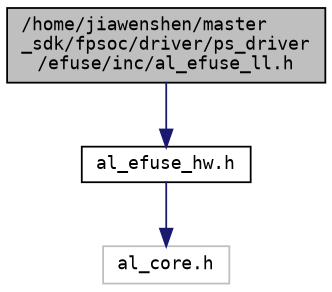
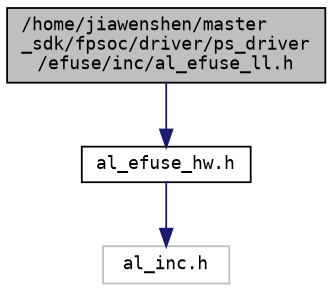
node "al_core.h": label "al_core.h" -> "al_inc.h"
